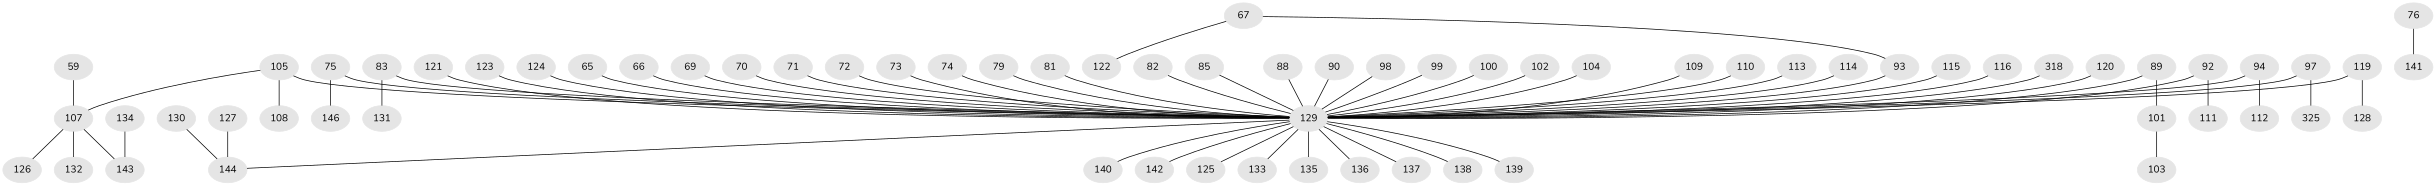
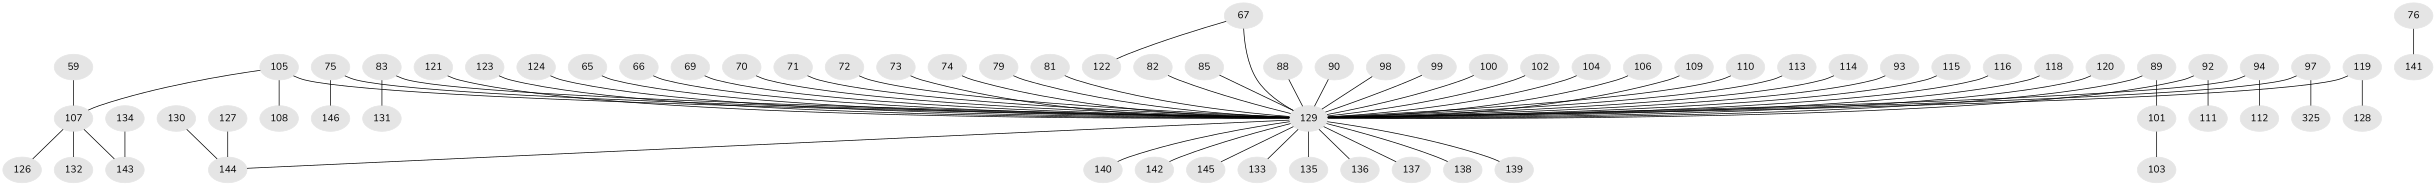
edge "67" -- "93": now "67" -- "129"
node "106": added
node "318": label "318" -> "118"
node "125": label "125" -> "145"
